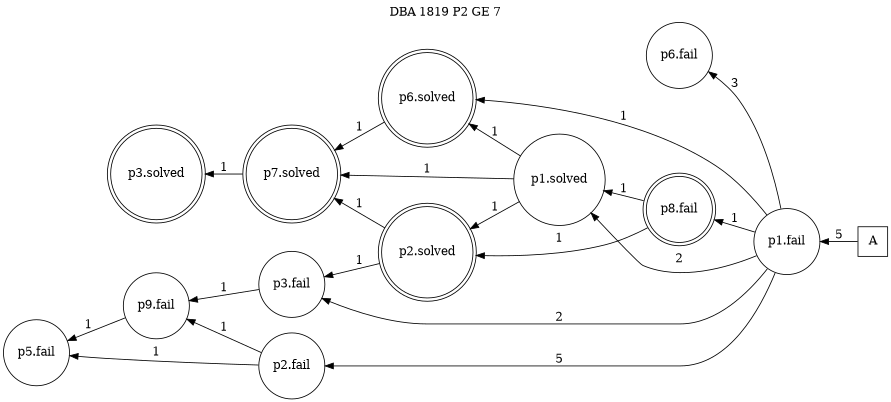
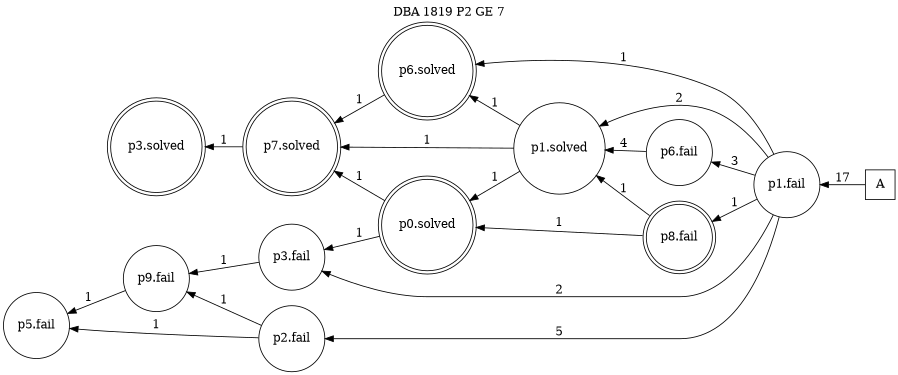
edge "p6.fail" -> "p1.solved": added, label "4"
edge "A" -> "p1.fail": label "5" -> "17"
node "p2.solved": label "p2.solved" -> "p0.solved"
